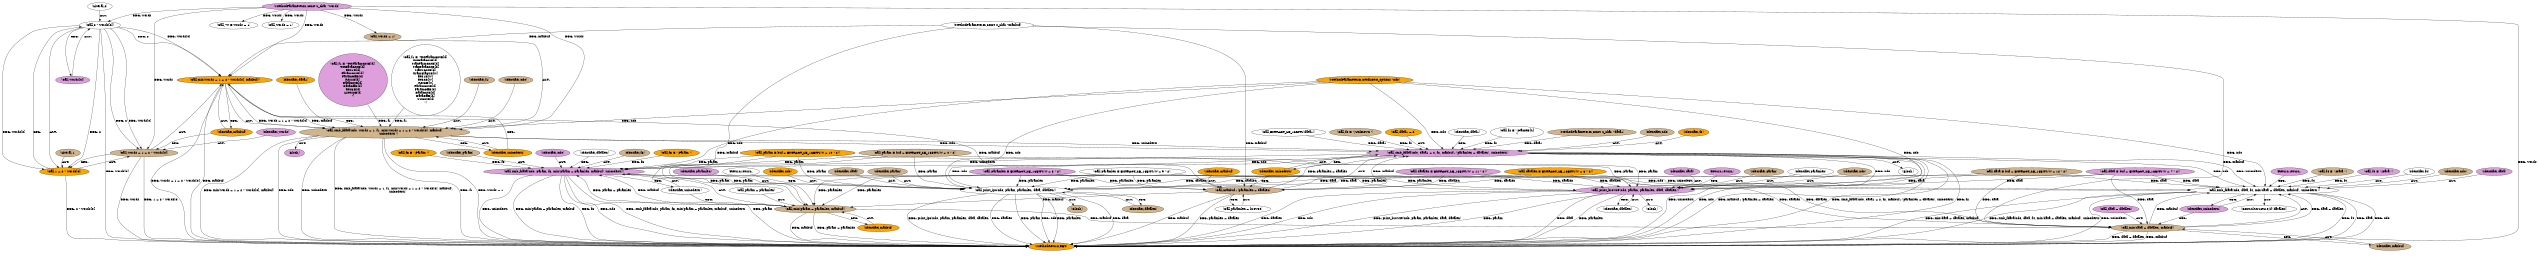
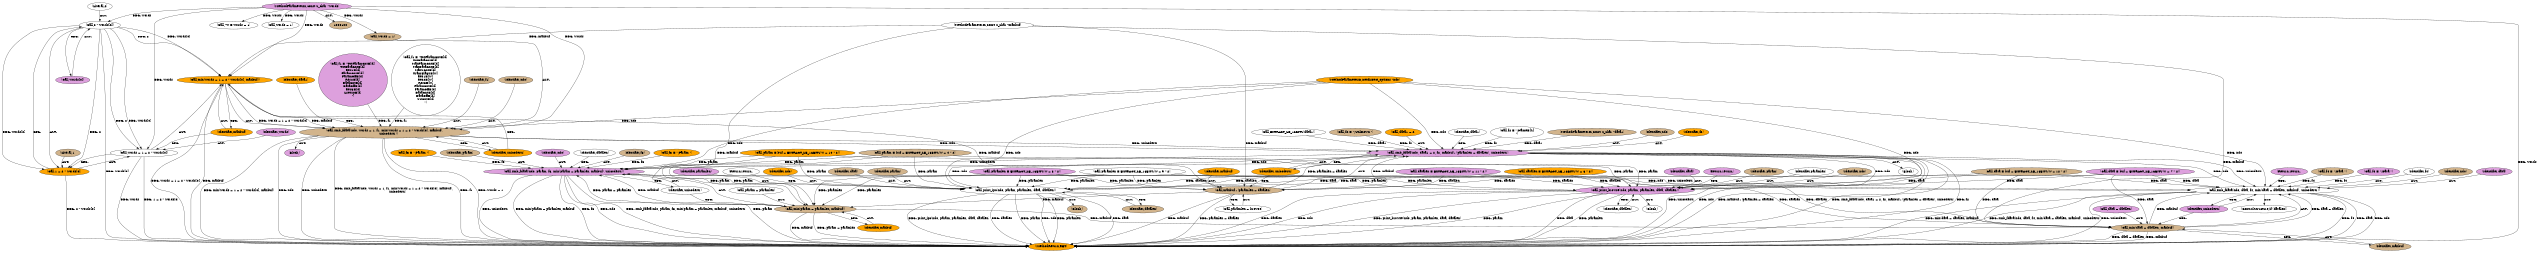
node "1000100": added
node "(Call,words + 1 + 2 * words[0])": fillcolor tan -> white
